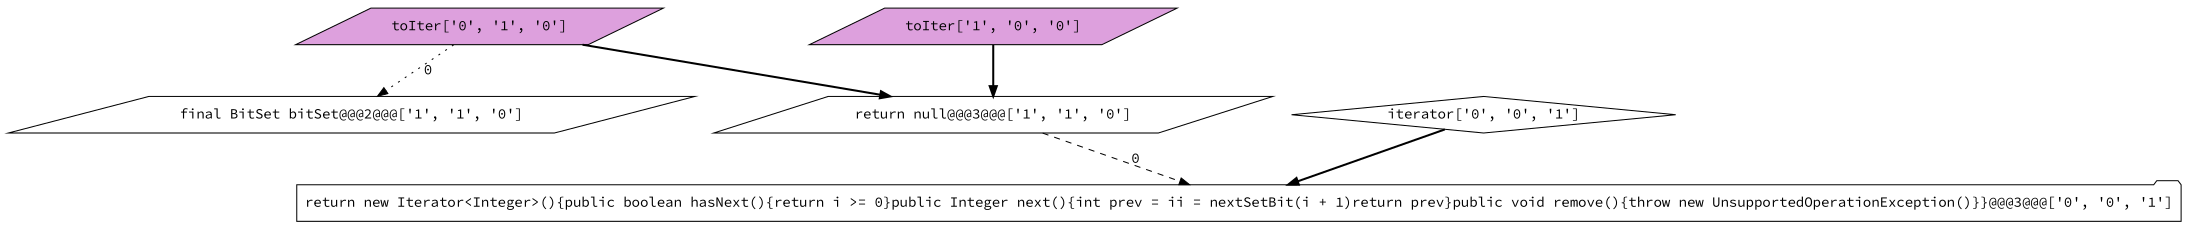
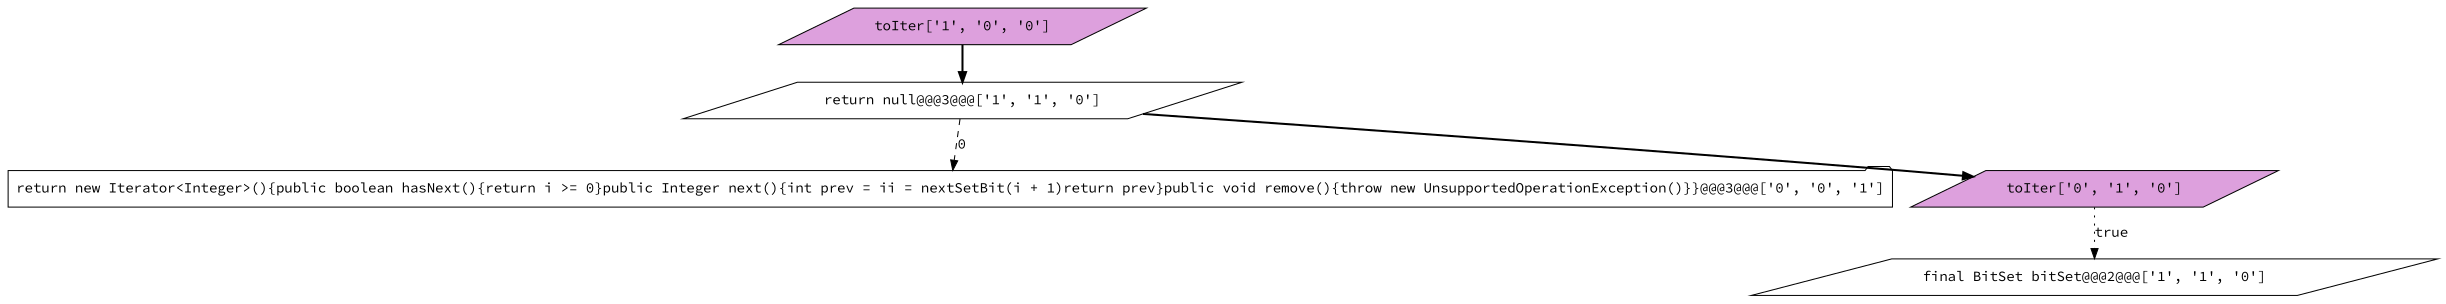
edge "toIter['0', '1', '0']" -> "return null@@@3@@@['1', '1', '0']": reversed
edge "toIter['0', '1', '0']" -> "final BitSet bitSet@@@2@@@['1', '1', '0']": label "0" -> "true"
node "iterator['0', '0', '1']": removed
